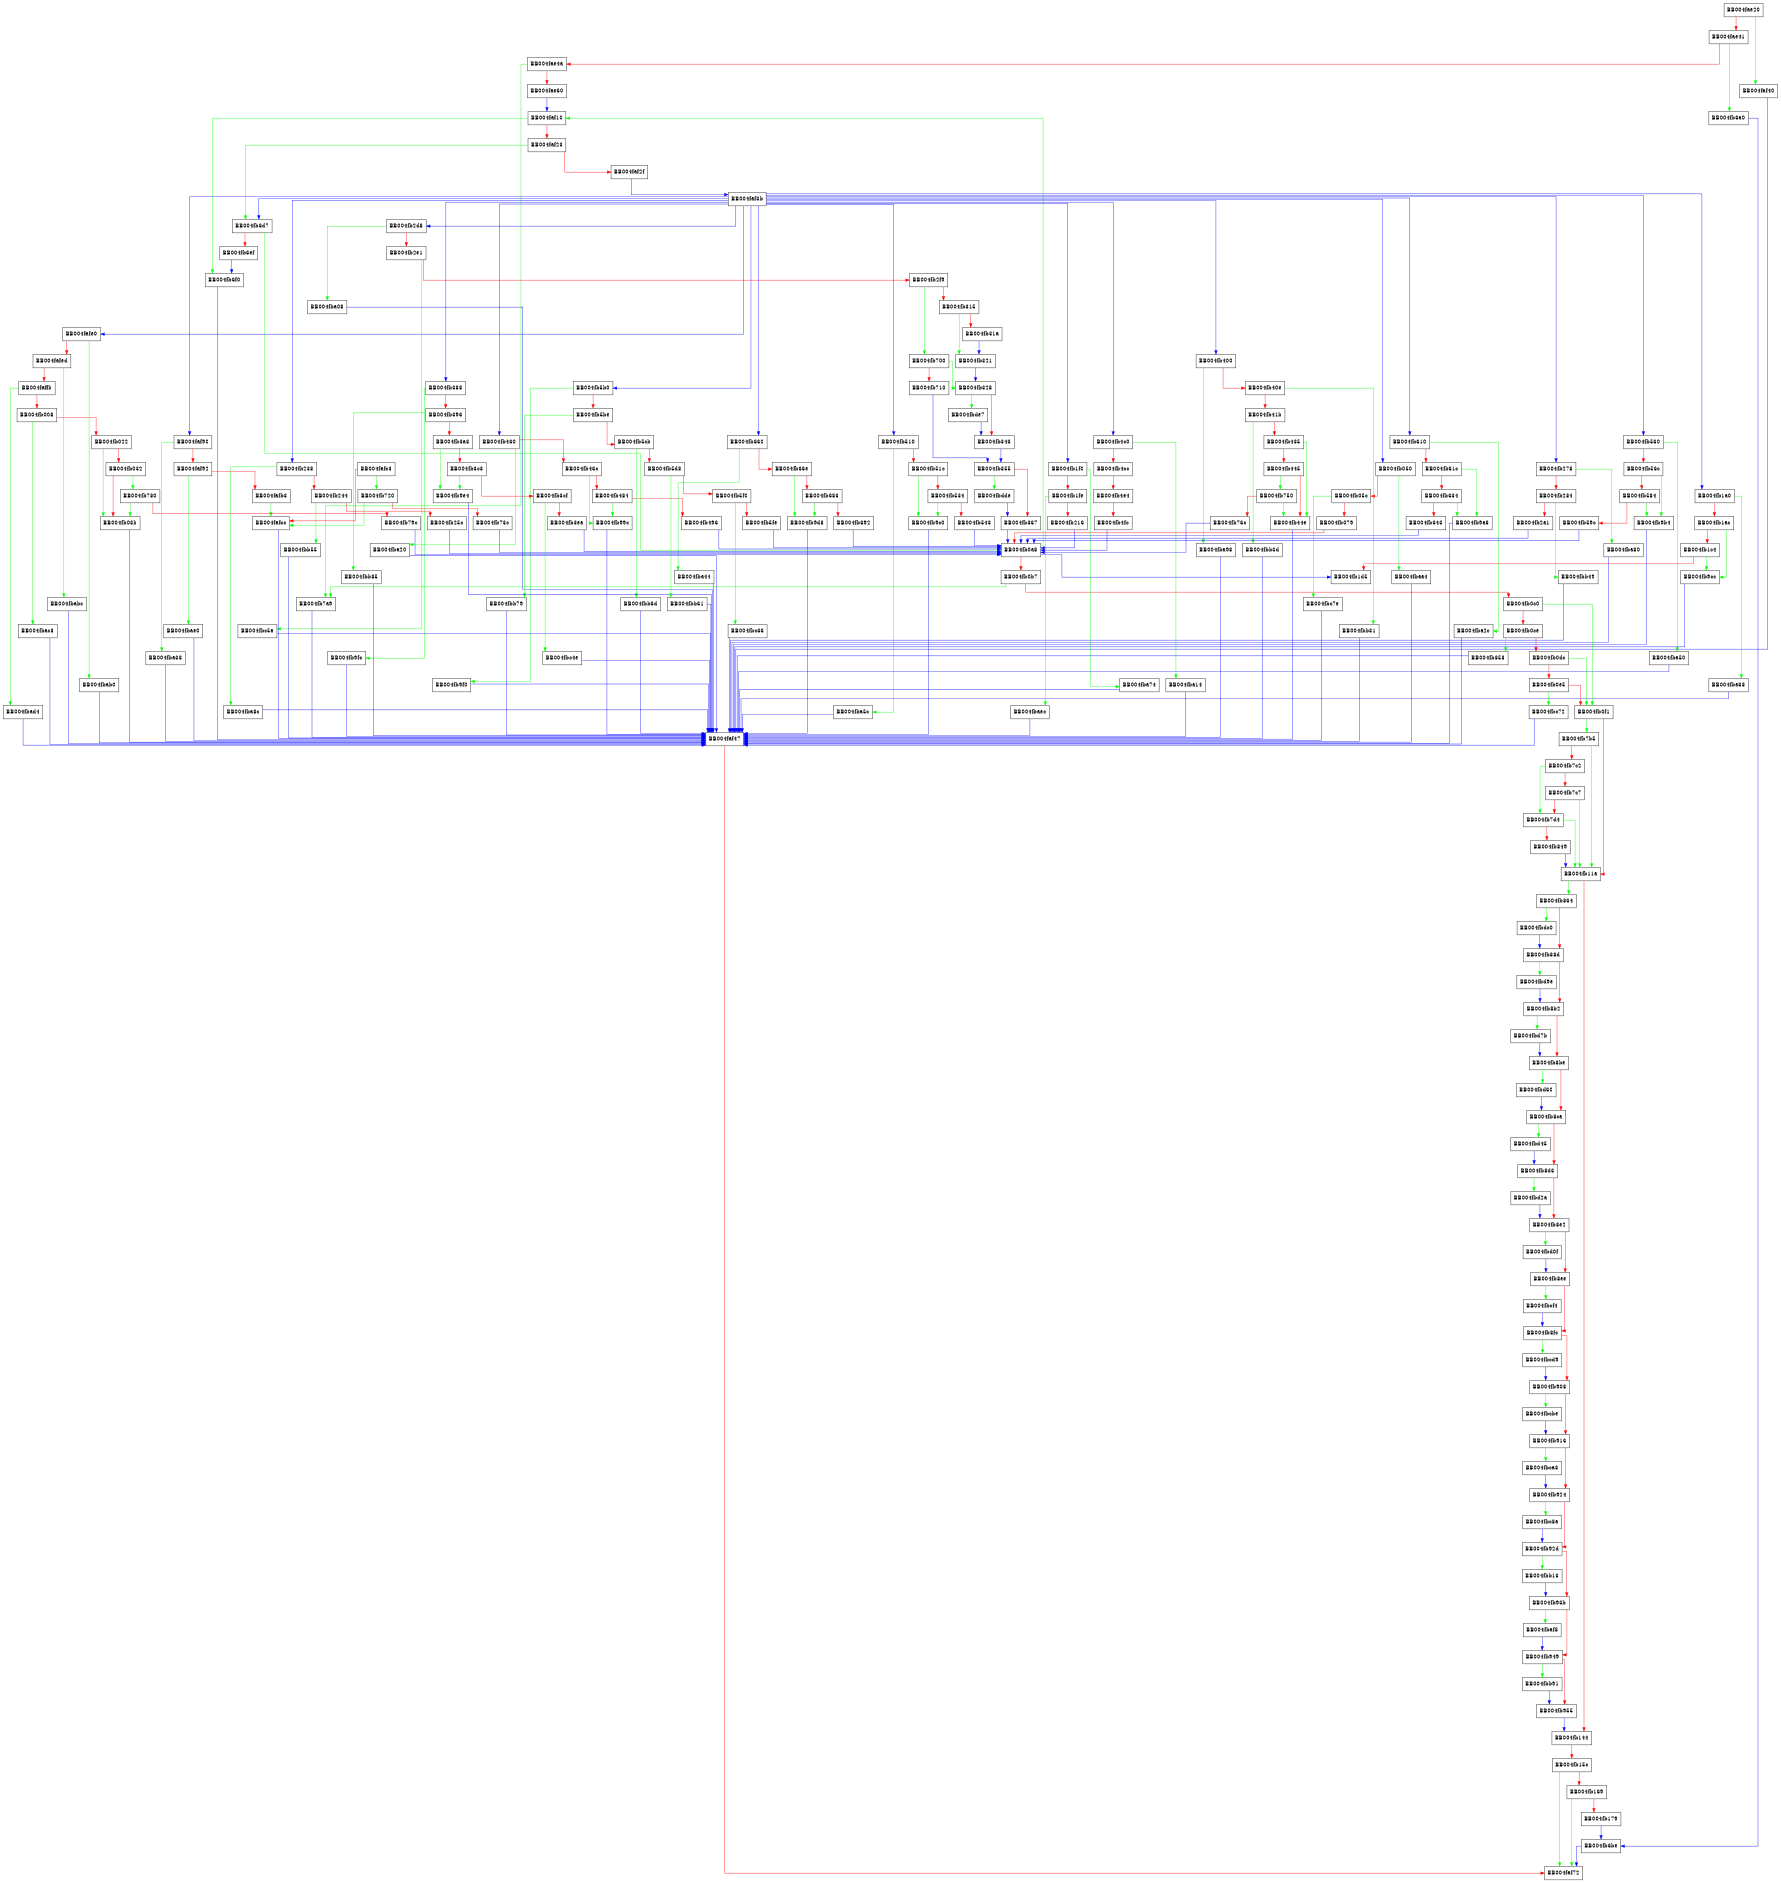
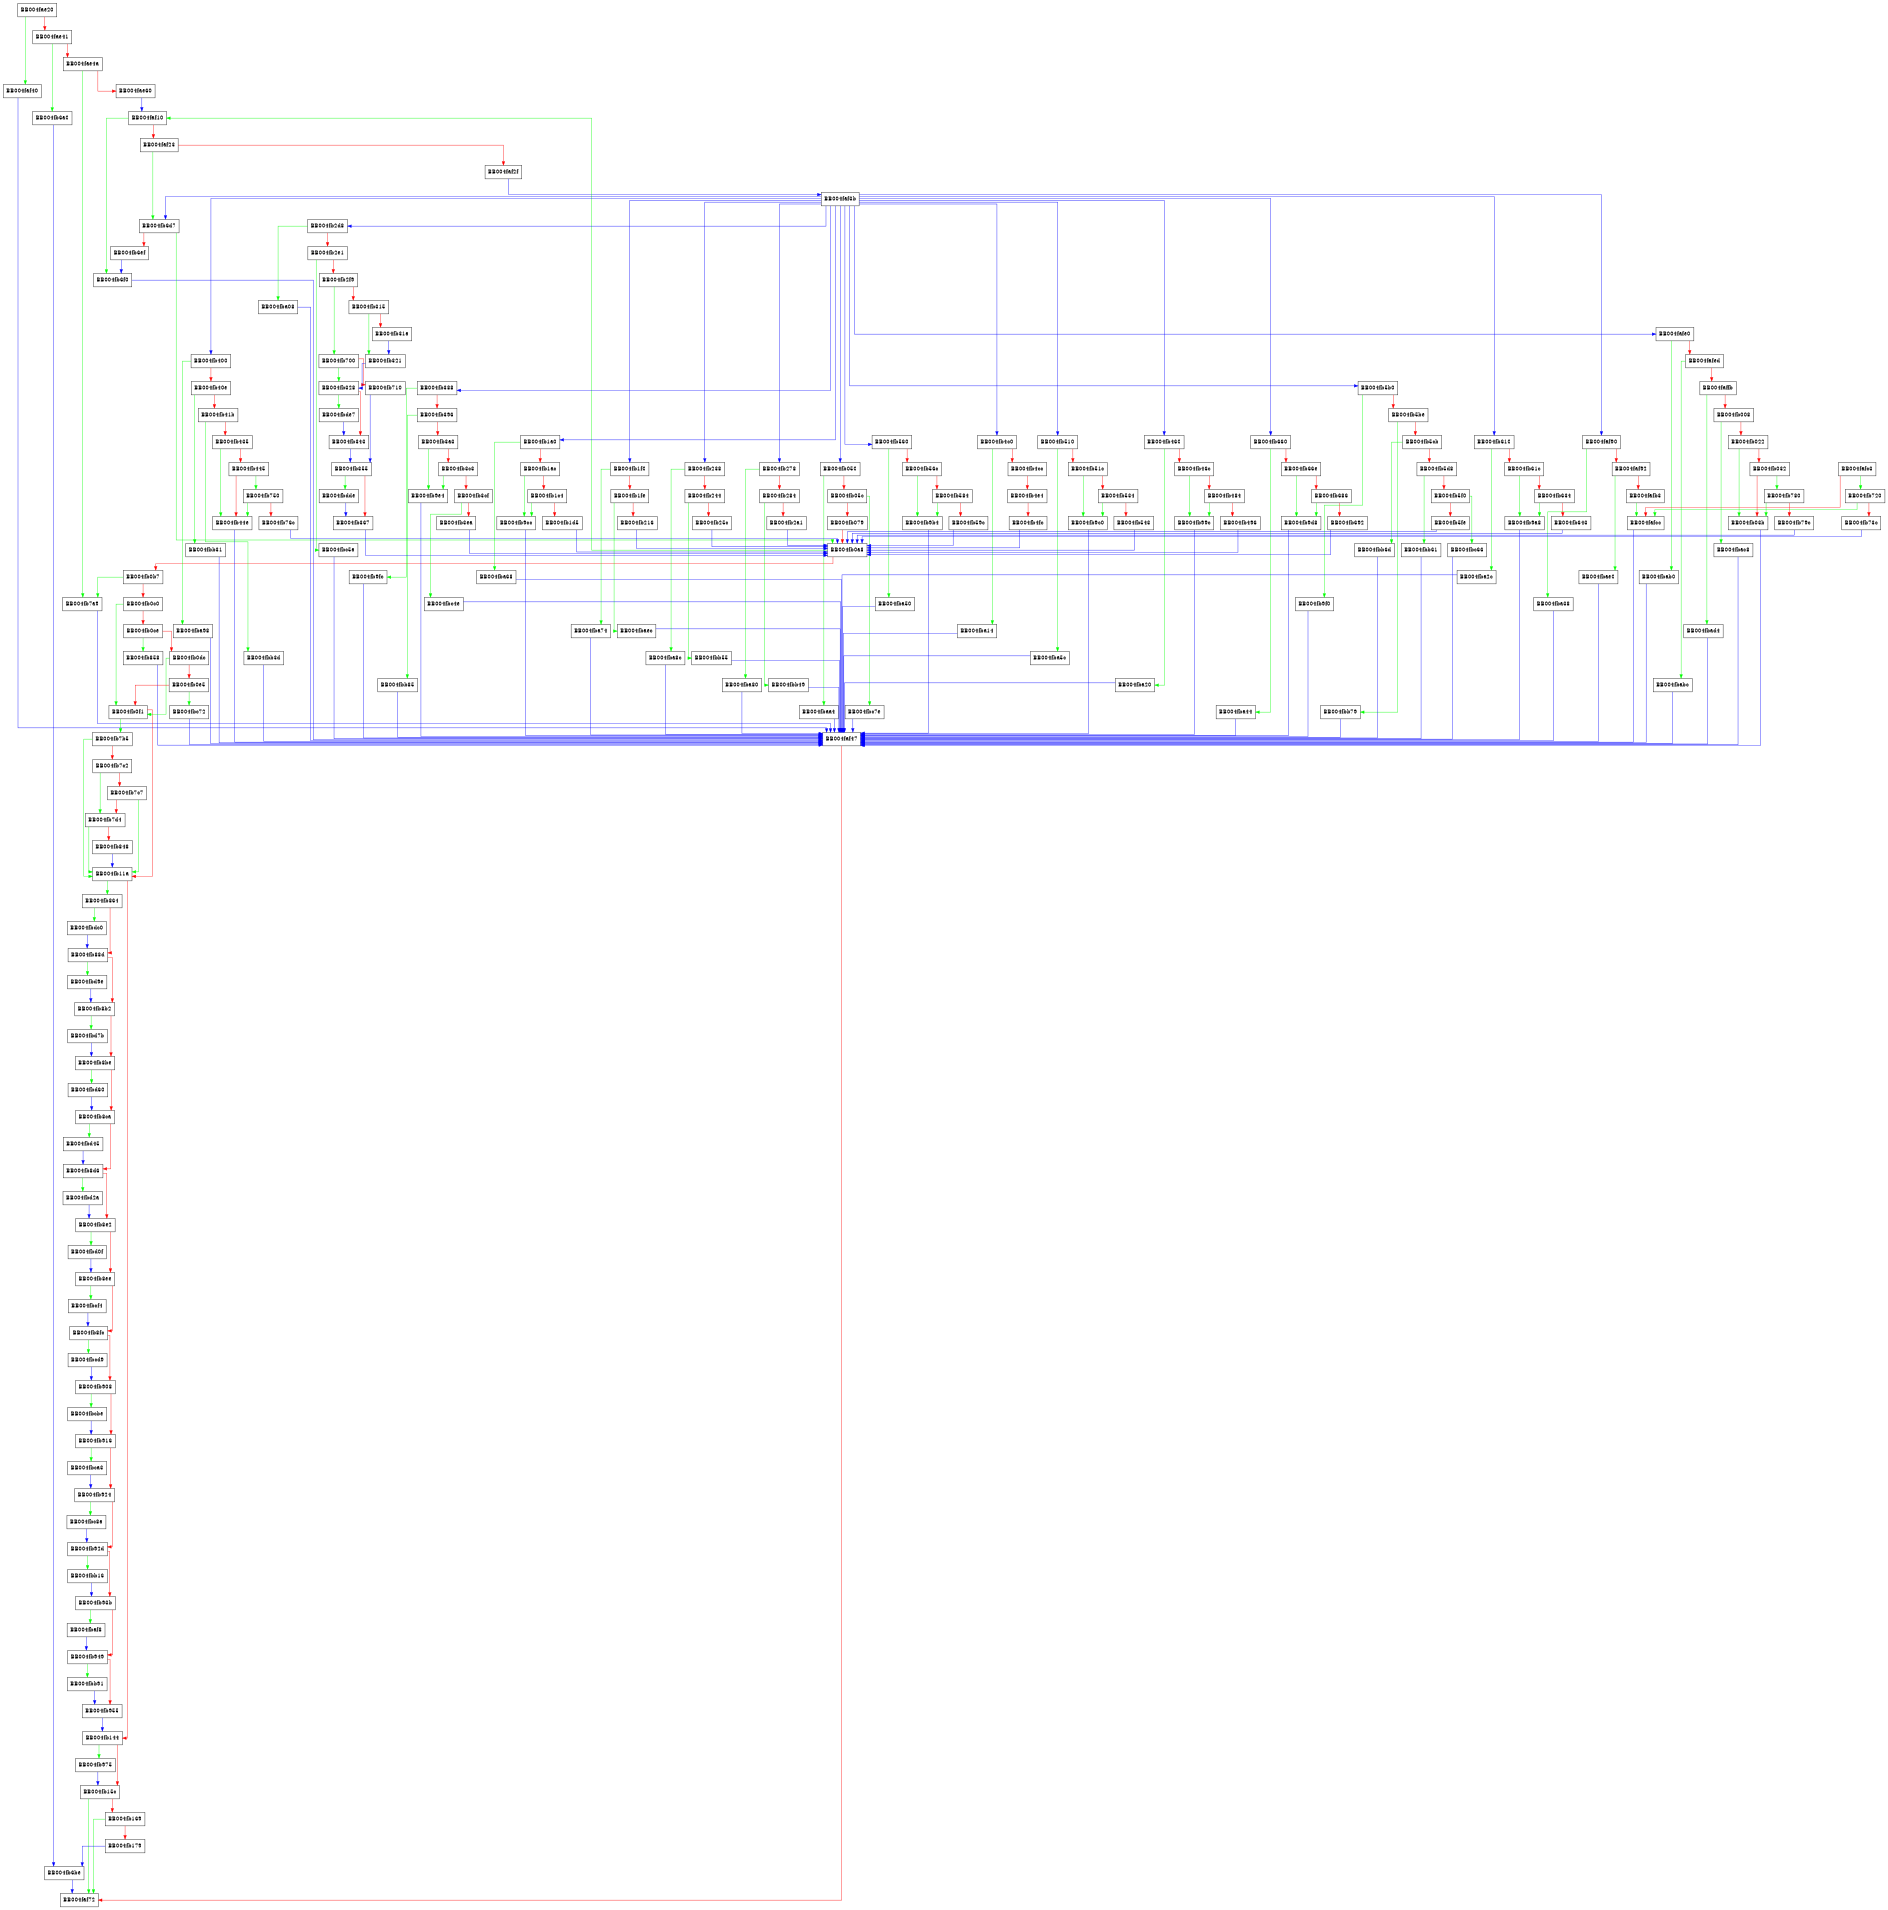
edge "BB004fb0a8" -> "BB004fb1d5": reversed
node "BB004fb849": label "BB004fb849" -> "BB004fb848"
node "BB004fb975": added
